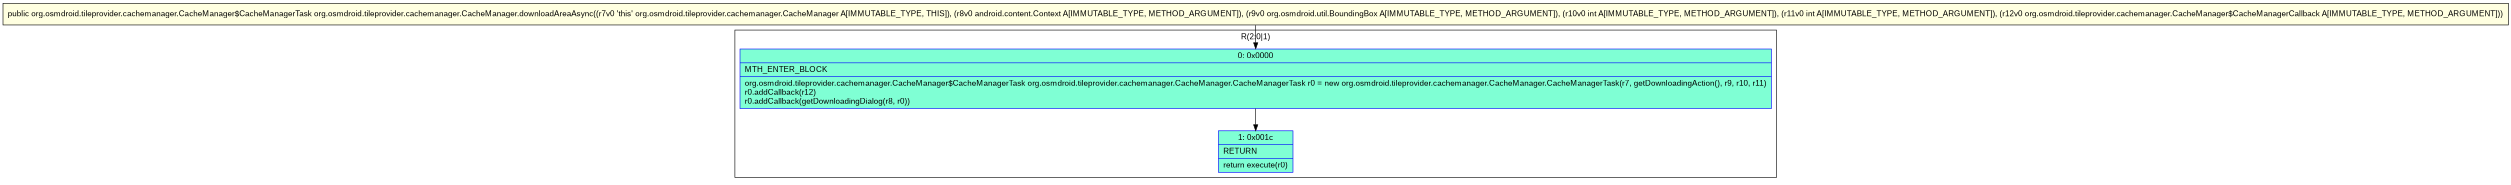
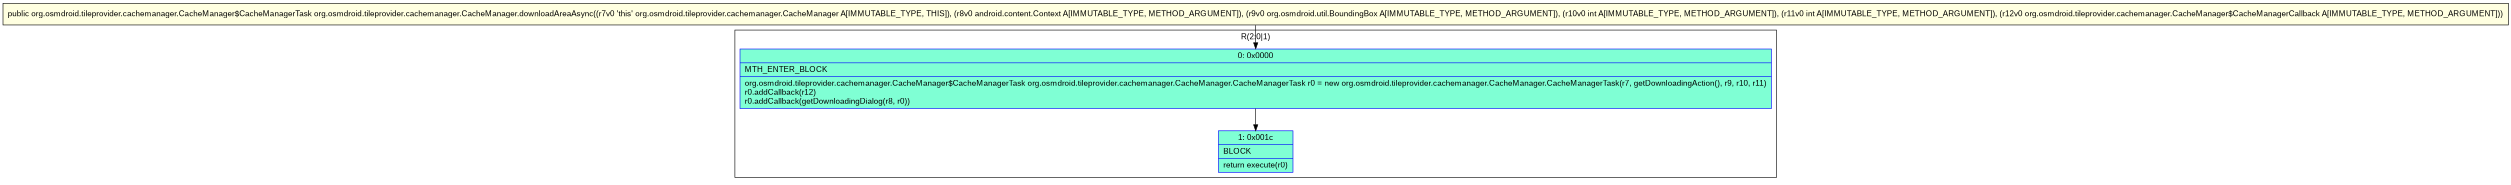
node "1: 0x001c": text "RETURN" -> "BLOCK"
